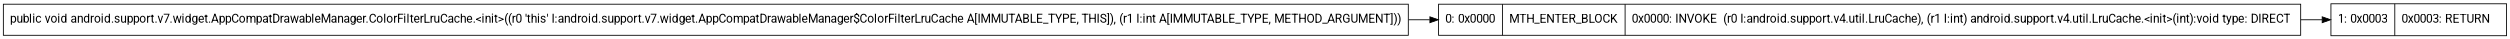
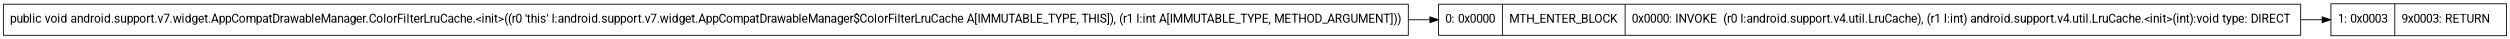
node "1: 0x0003": text "0x0003: RETURN" -> "9x0003: RETURN"
